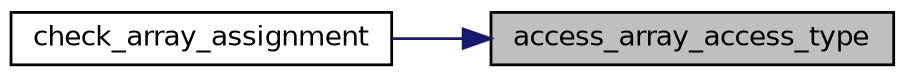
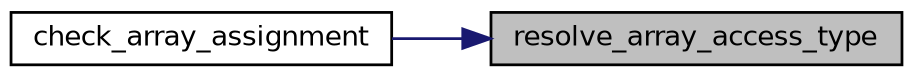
node "access_array_access_type": label "access_array_access_type" -> "resolve_array_access_type"
